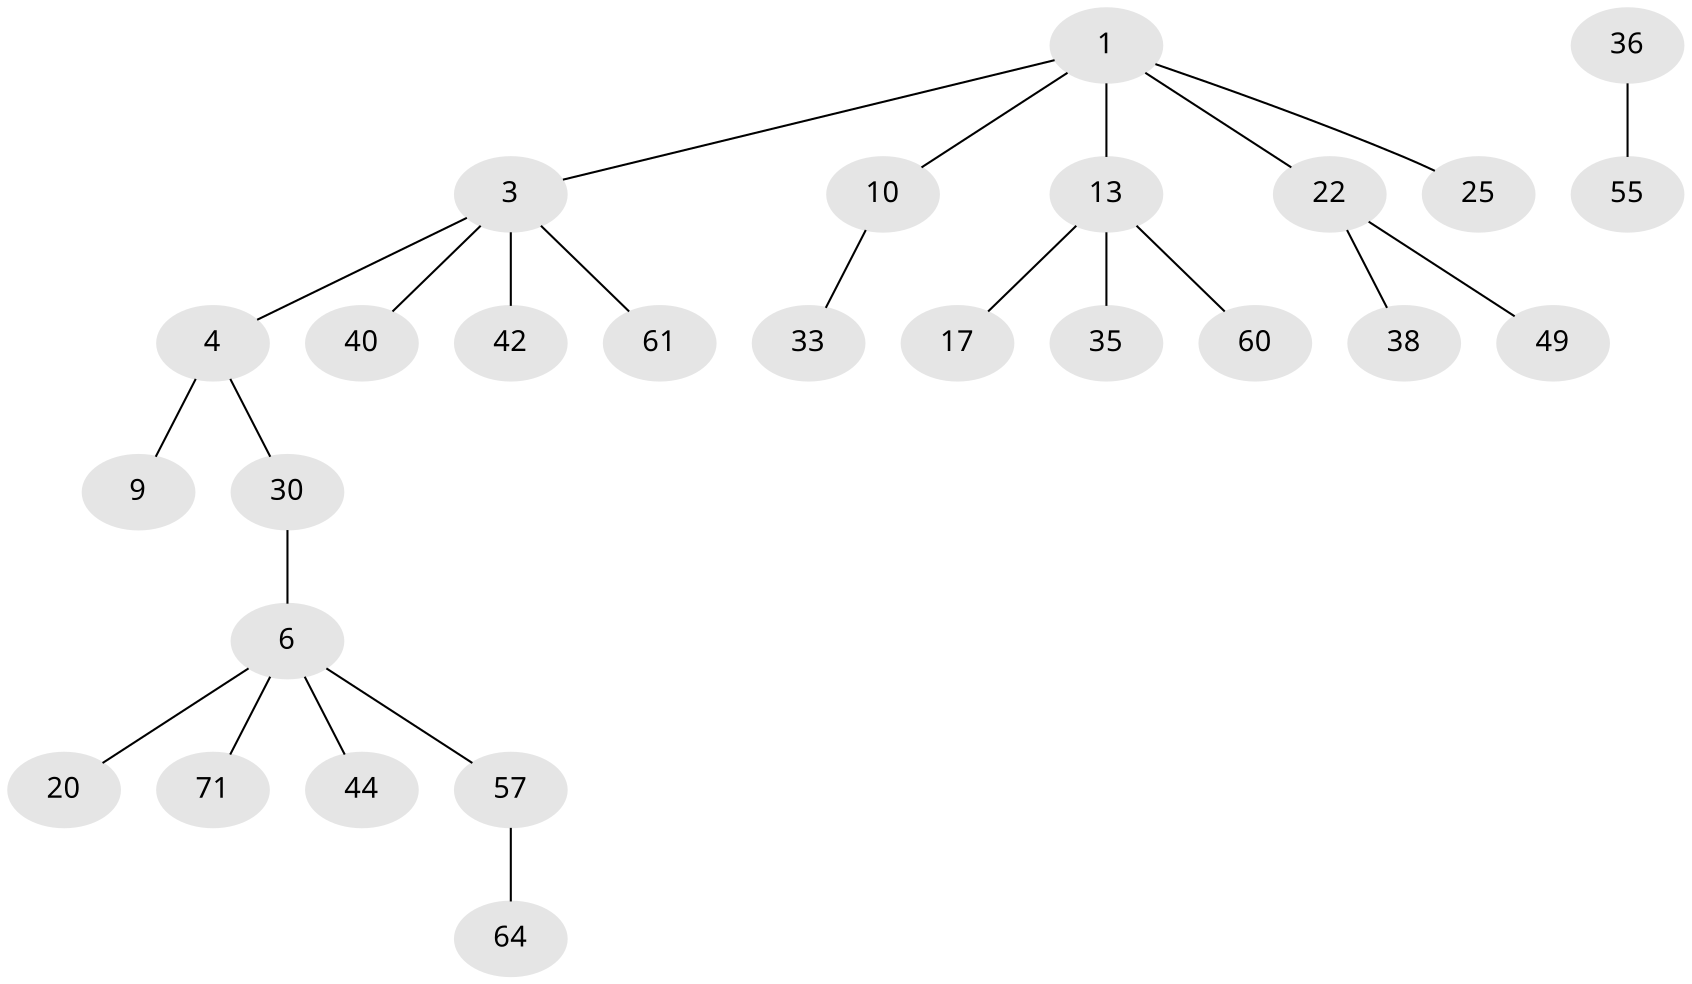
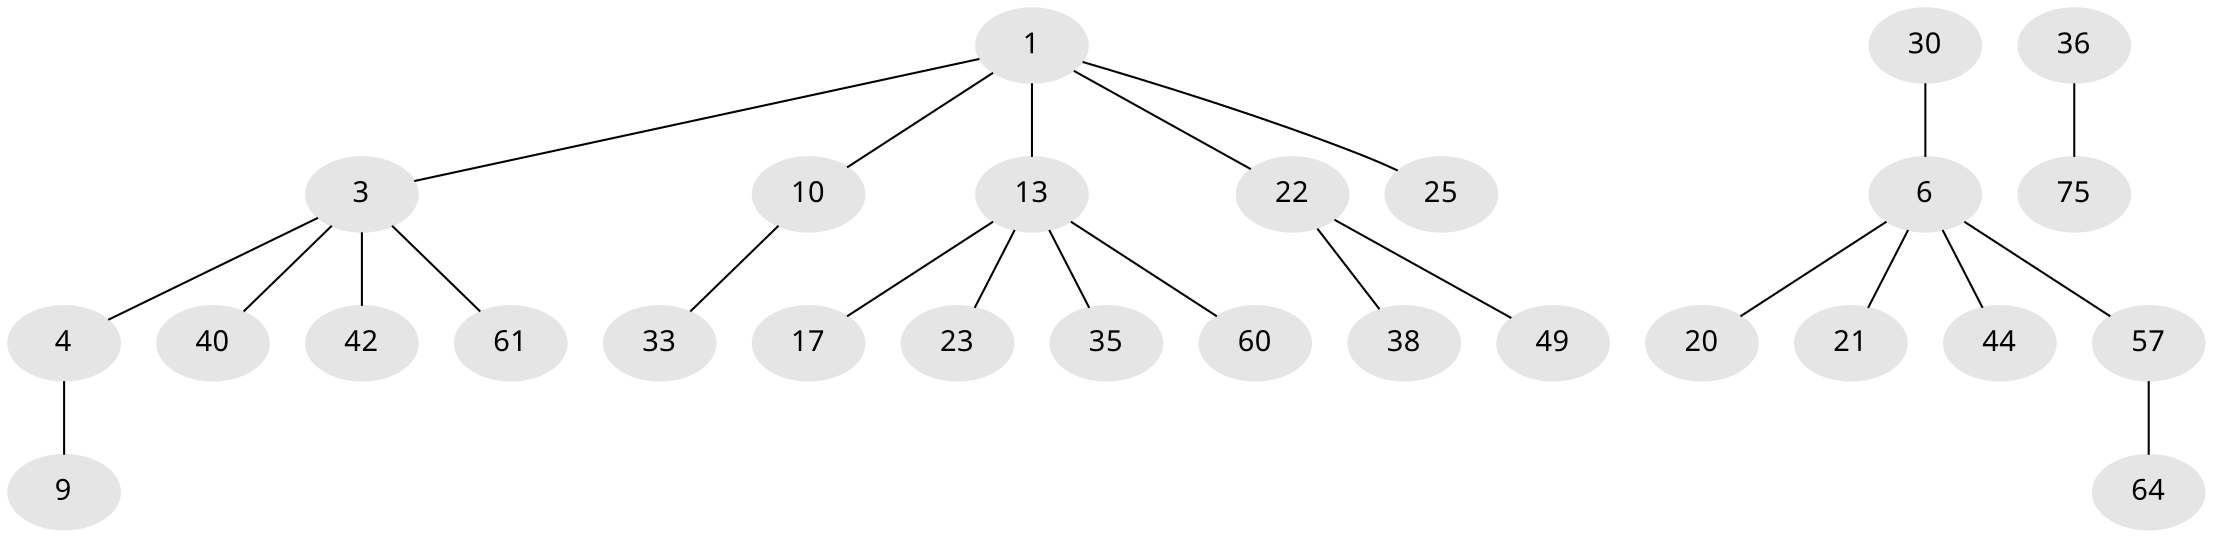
node "55": label "55" -> "75"
node "23": added
edge "4" -- "30": removed
node "71": label "71" -> "21"
